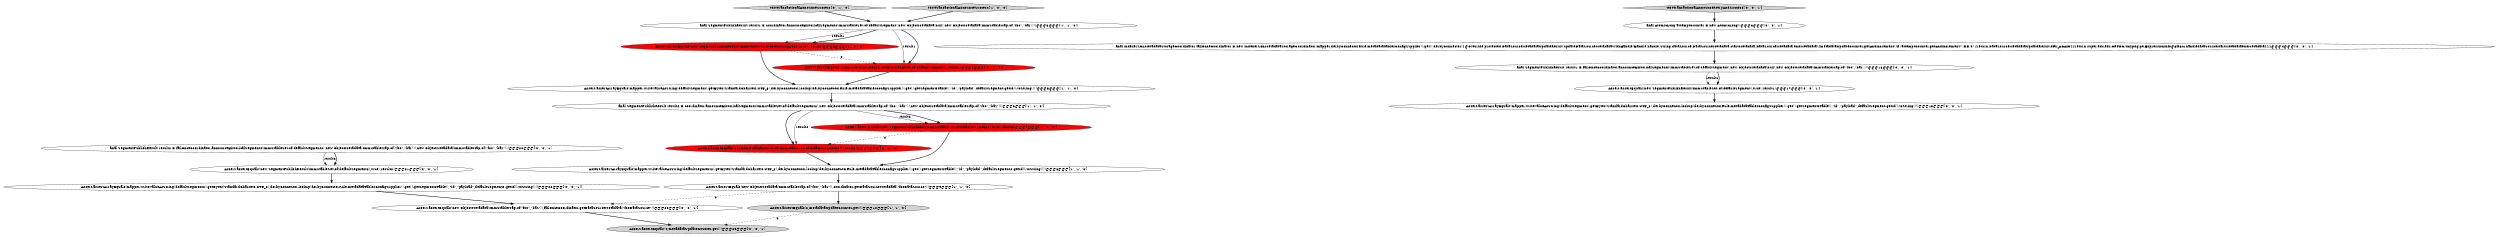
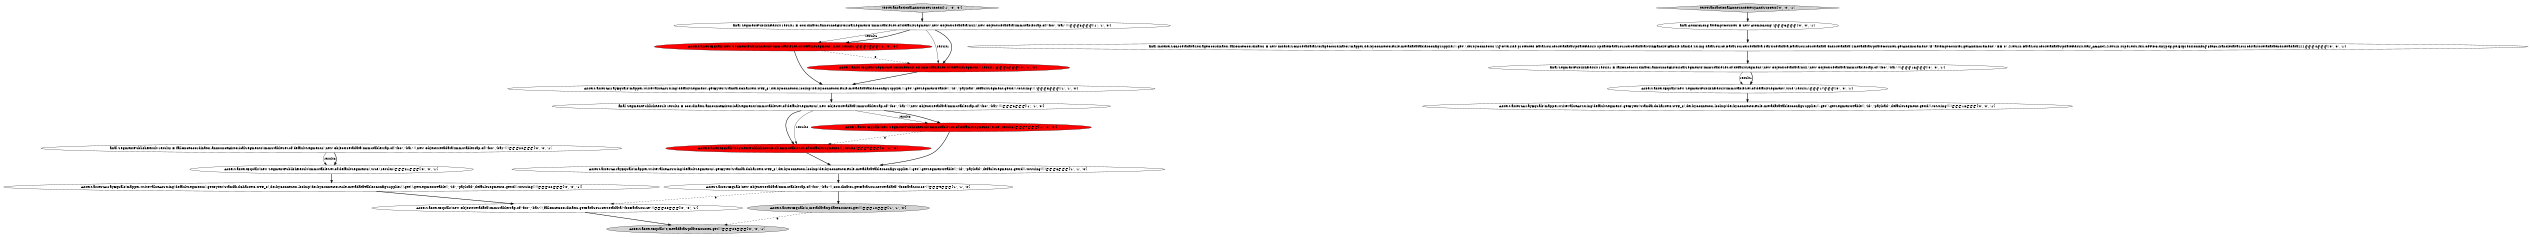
node "testTransactionalAnnounceSuccess['0', '1', '0']": removed
